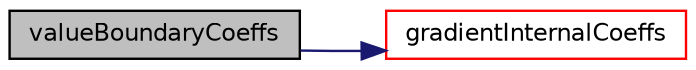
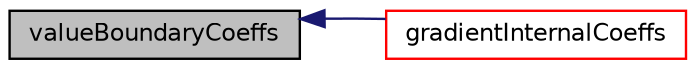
edge "valueBoundaryCoeffs" -> "gradientInternalCoeffs": reversed
